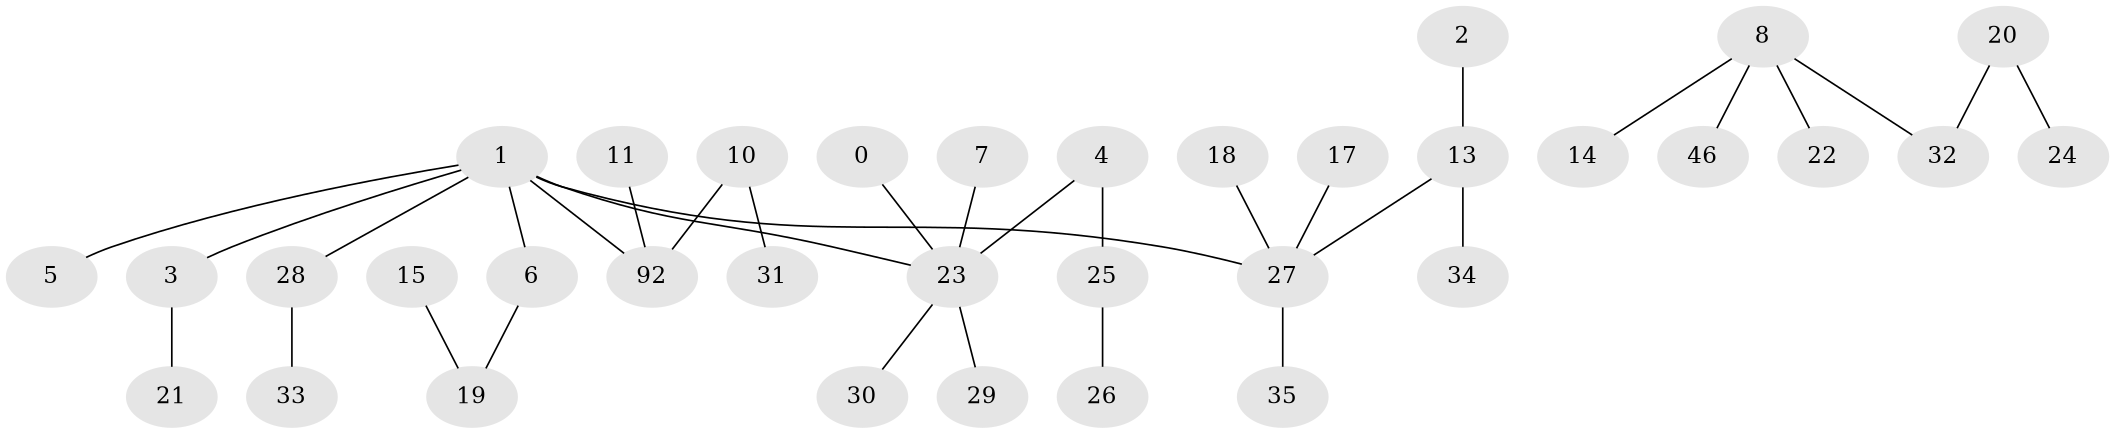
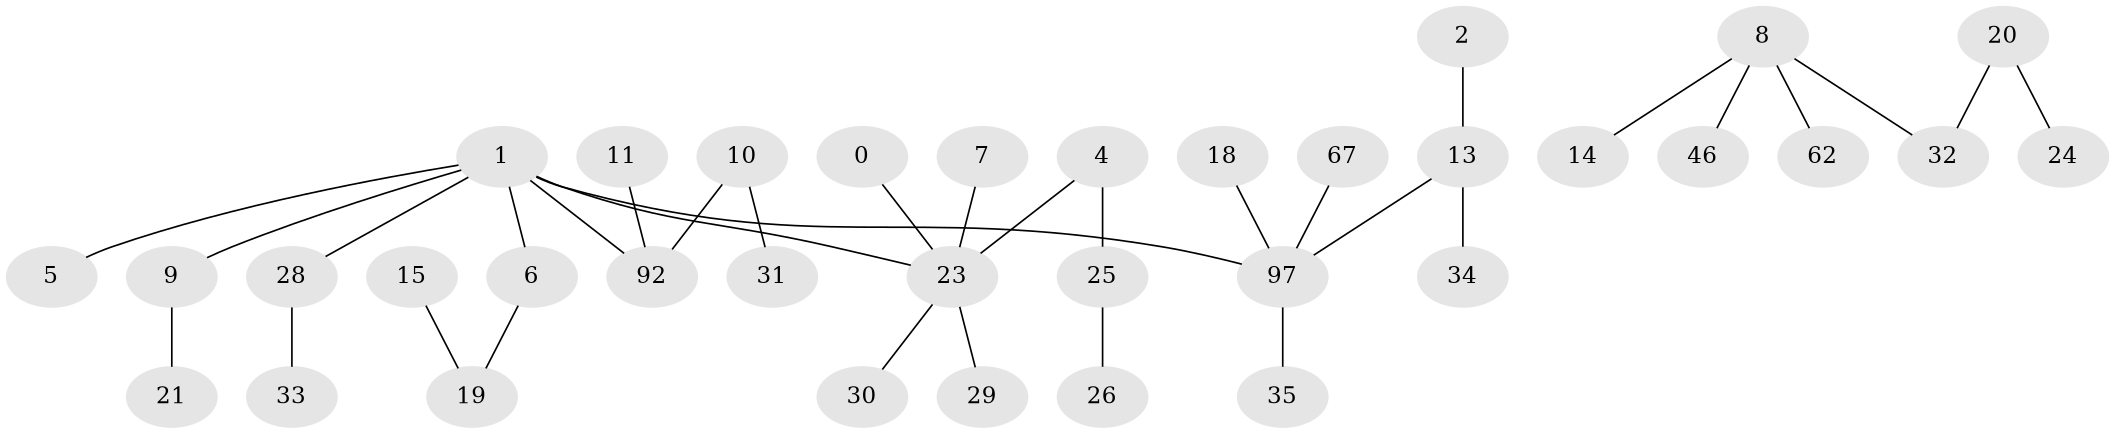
node "17": label "17" -> "67"
node "22": label "22" -> "62"
node "3": label "3" -> "9"
node "27": label "27" -> "97"
